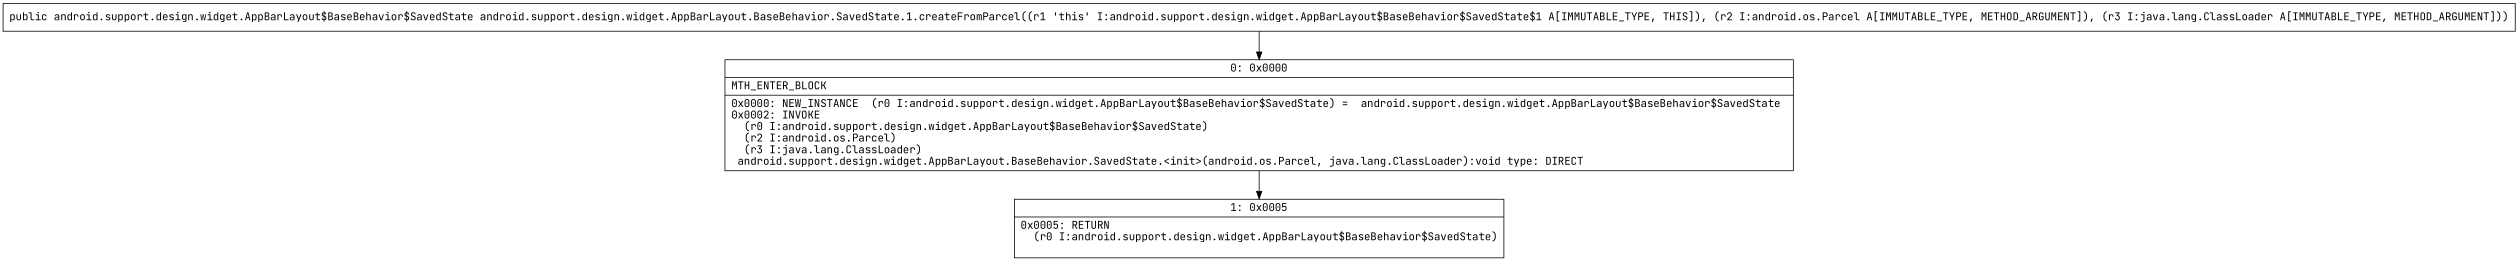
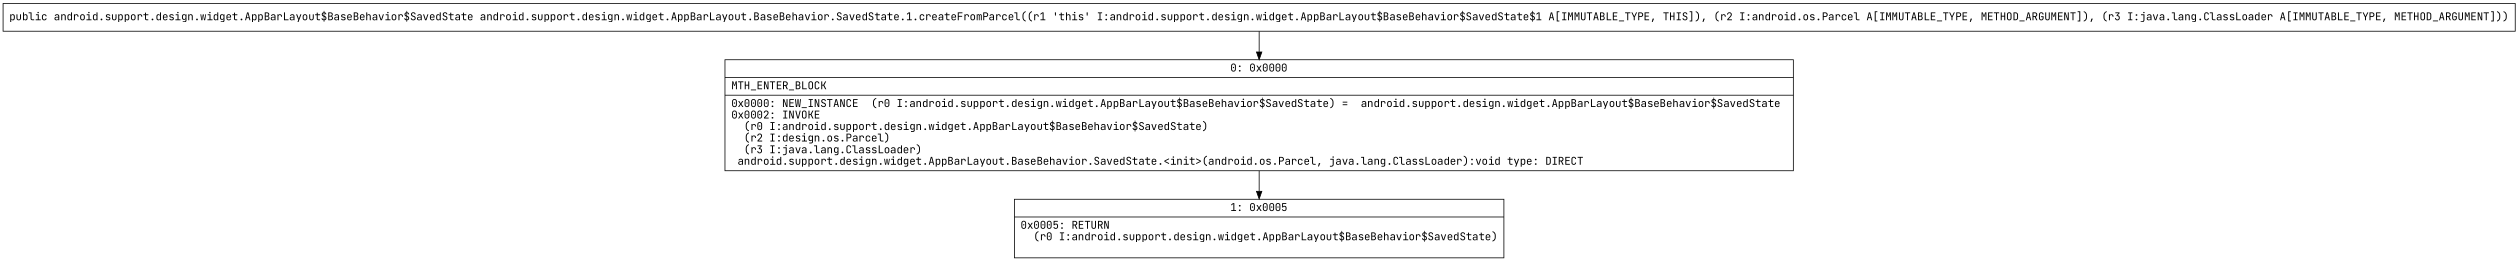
node "0: 0x0000": text "(r2 I:android.os.Parcel)" -> "(r2 I:design.os.Parcel)"
